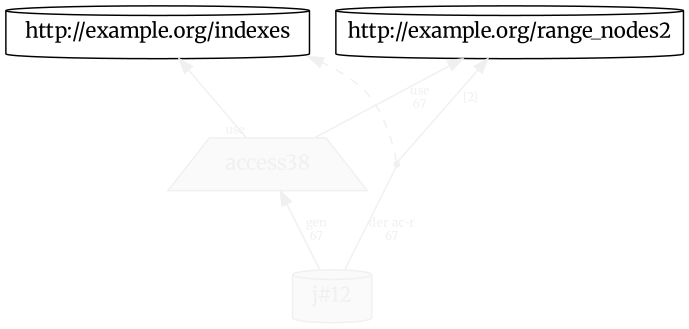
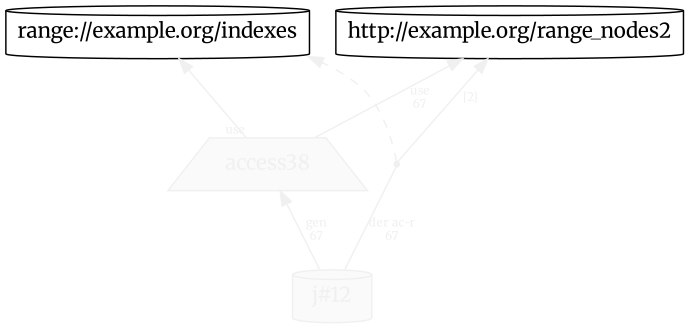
node "http://example.org/indexes": label "http://example.org/indexes" -> "range://example.org/indexes"
